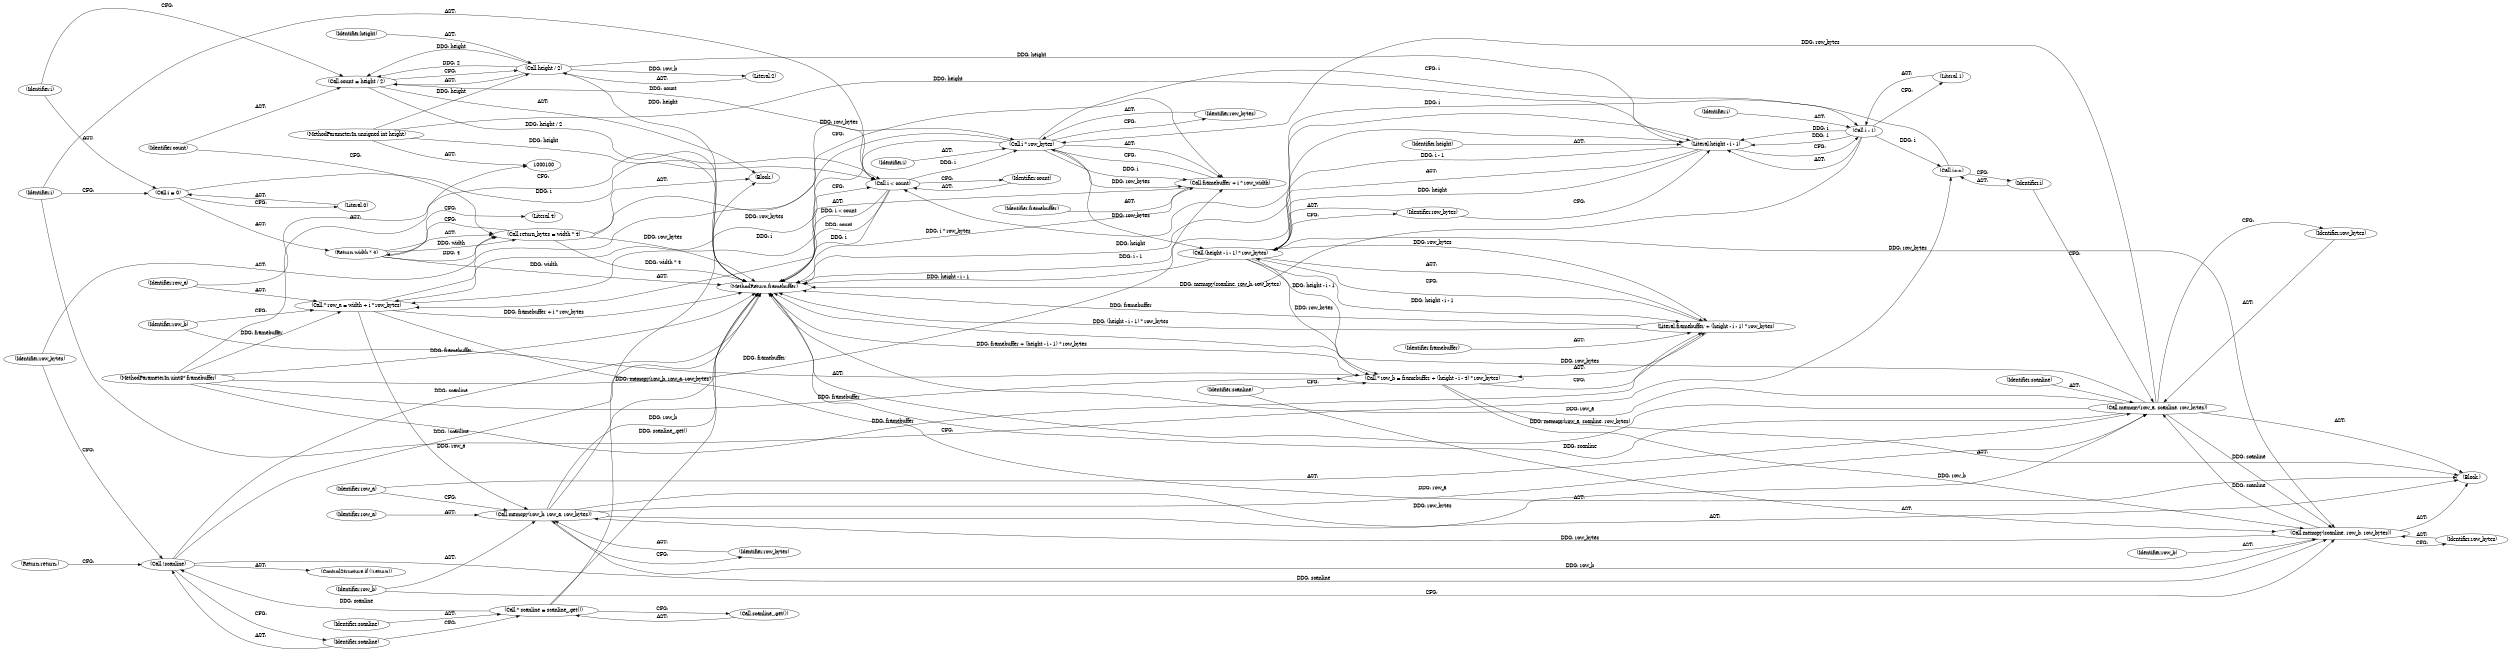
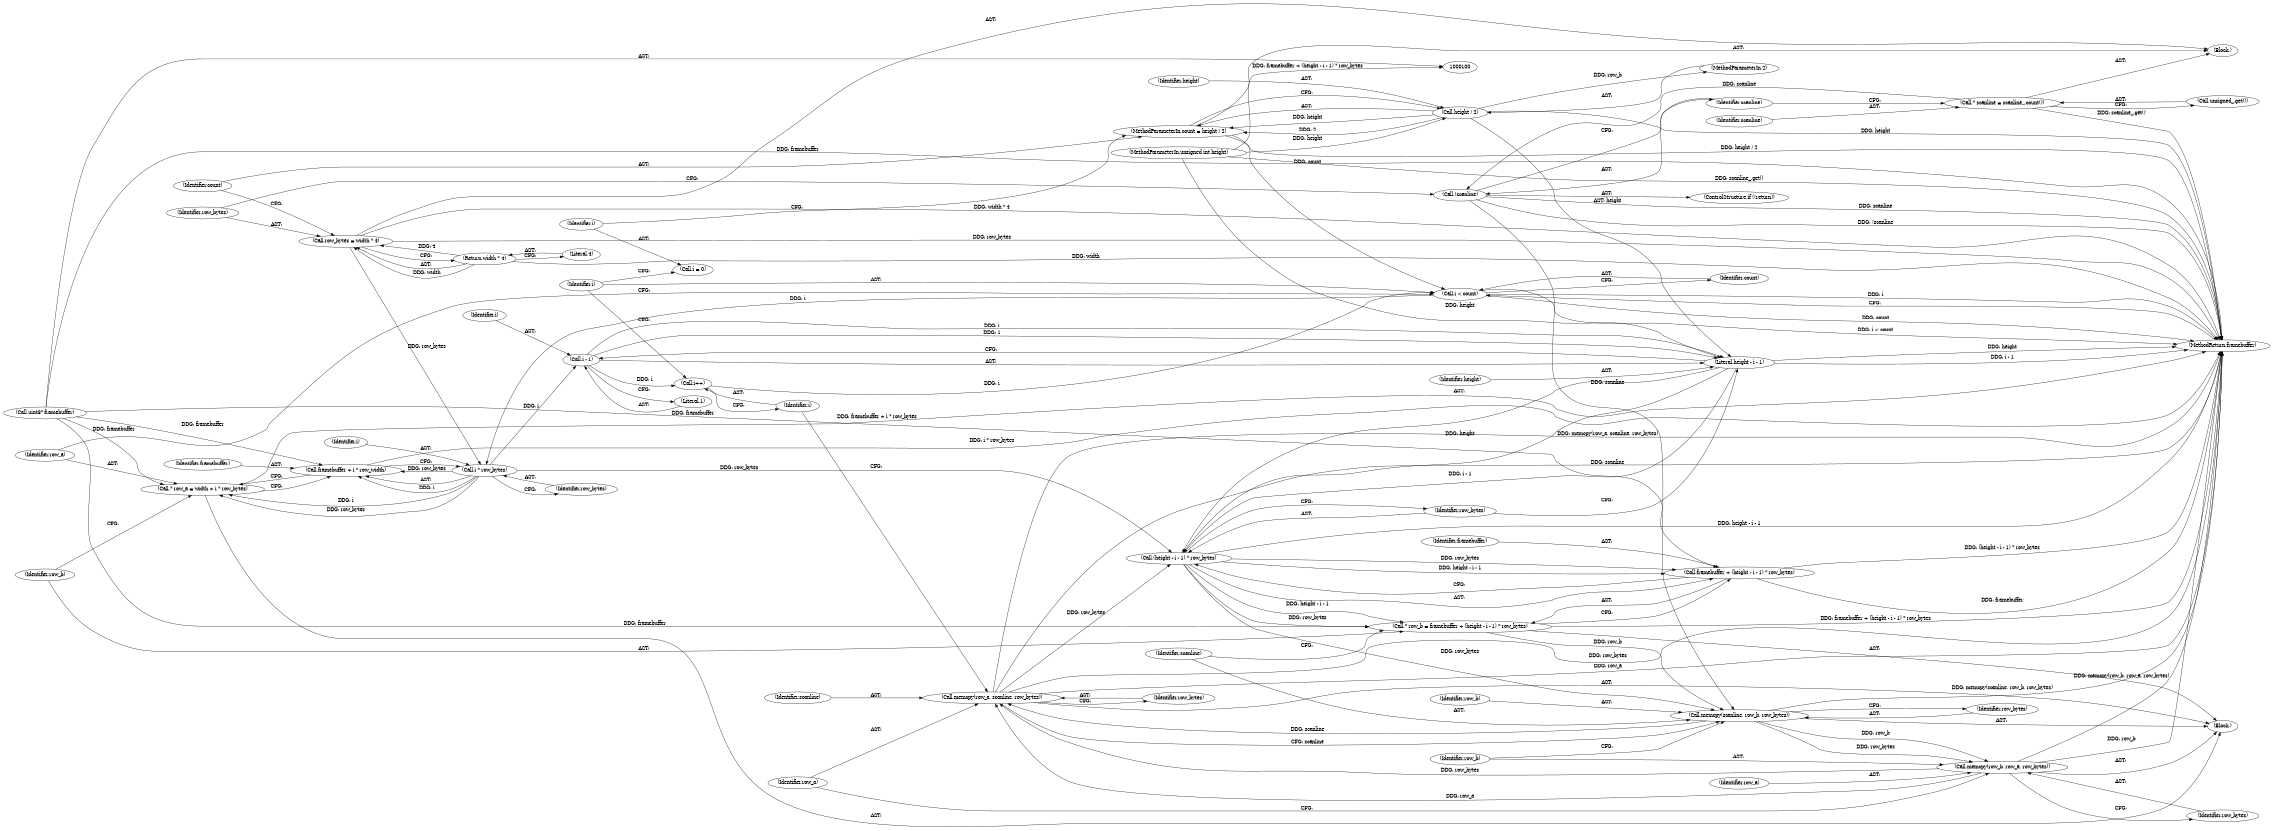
edge "(Call,memcpy(row_a, scanline, row_bytes))" -> "(Call,i * row_bytes)": now "(Call,memcpy(row_a, scanline, row_bytes))" -> "(Call,(height - i - 1) * row_bytes)"
edge "(Call,height / 2)" -> "(Literal,height - i - 1)": label "DDG: height" -> "AST: height"
edge "(Call,i * row_bytes)" -> "(Call,i - 1)": label "CFG: i" -> "DDG: i"
node "(Literal,2)": label "(Literal,2)" -> "(MethodParameterIn,2)"
node "(Call,count = height / 2)": label "(Call,count = height / 2)" -> "(MethodParameterIn,count = height / 2)"
edge "(MethodParameterIn,unsigned int height)" -> "(MethodReturn,framebuffer)": label "DDG: height" -> "DDG: scanline_.get()"
edge "(MethodParameterIn,unsigned int height)" -> "1000100": label "AST: " -> "DDG: framebuffer + (height - i - 1) * row_bytes"
edge "(Call,i = 0)" -> "(Call,i < count)": removed, label "DDG: i"
edge "(Call,framebuffer + i * row_width)" -> "(Call,* row_a = width + i * row_bytes)": label "AST: " -> "CFG: "
node "(Literal,0)": removed
edge "(Call,i = 0)" -> "(Return,width * 4)": now "(Literal,4)" -> "(Return,width * 4)"
node "(Call,return_bytes = width * 4)": label "(Call,return_bytes = width * 4)" -> "(Call,row_bytes = width * 4)"
edge "(Call,i - 1)" -> "(MethodReturn,framebuffer)": now "(Call,memcpy(scanline, row_b, row_bytes))" -> "(MethodReturn,framebuffer)"
node "(Literal,framebuffer + (height - i - 1) * row_bytes)": label "(Literal,framebuffer + (height - i - 1) * row_bytes)" -> "(Call,framebuffer + (height - i - 1) * row_bytes)"
node "(MethodParameterIn,uint8* framebuffer)": label "(MethodParameterIn,uint8* framebuffer)" -> "(Call,uint8* framebuffer)"
node "(Call,* row_b = framebuffer + (height - i - 4) * row_bytes)": label "(Call,* row_b = framebuffer + (height - i - 4) * row_bytes)" -> "(Call,* row_b = framebuffer + (height - i - 1) * row_bytes)"
edge "(Call,* row_a = width + i * row_bytes)" -> "(Call,memcpy(row_b, row_a, row_bytes))": removed, label "DDG: row_a"
edge "(Call,memcpy(row_a, scanline, row_bytes))" -> "(Call,memcpy(scanline, row_b, row_bytes))": label "DDG: scanline" -> "CFG: scanline"
node "(Return,return;)": removed
node "(Call,* scanline = scanline_.get())": label "(Call,* scanline = scanline_.get())" -> "(Call,* scanline = scanline_.count())"
node "(Call,scanline_.get())": label "(Call,scanline_.get())" -> "(Call,unsigned_.get())"
